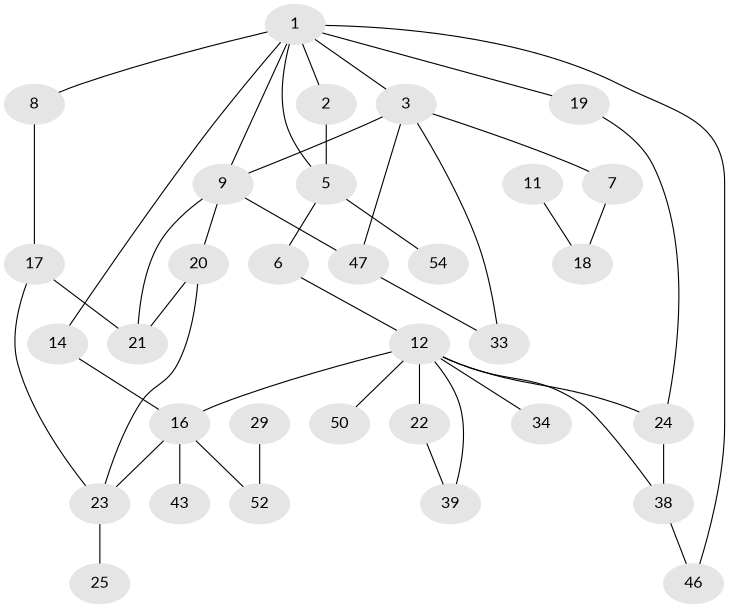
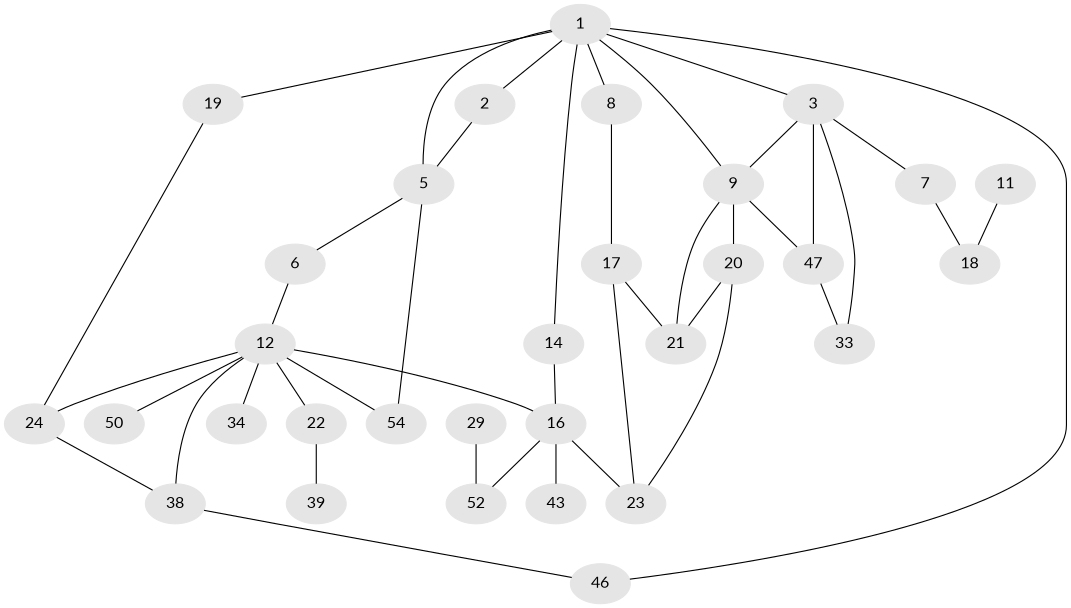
edge "12" -- "39": now "12" -- "54"
node "25": removed
